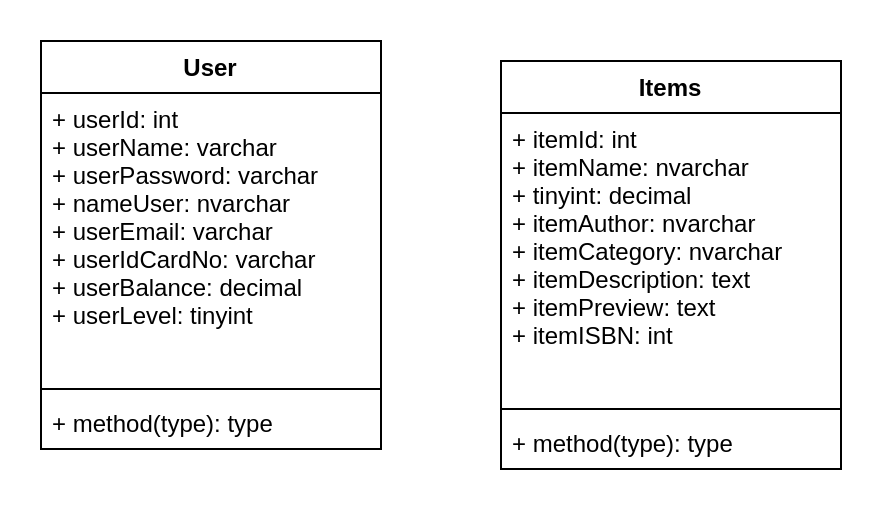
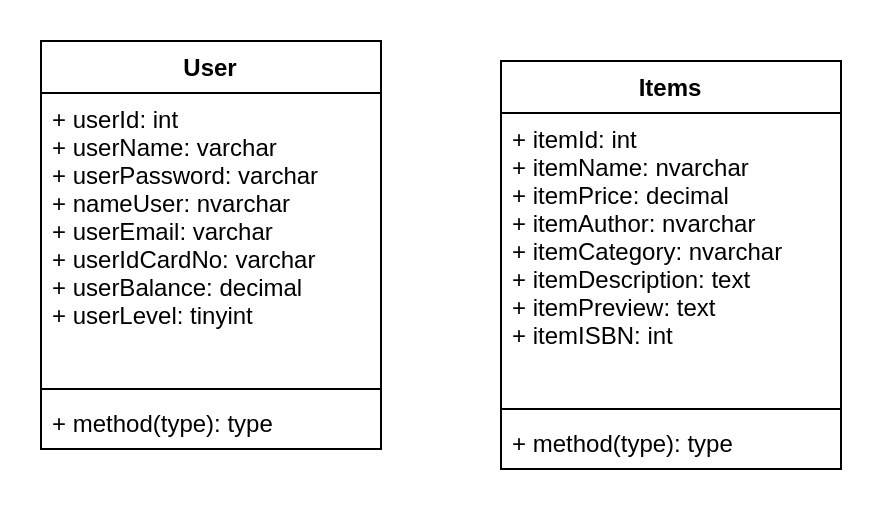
node "+ itemId: int + itemName: nvarchar + tinyint: decimal + itemAuthor: nvarchar + itemCategory: nvarchar + itemDescription: text + itemPreview: text + itemISBN: int": label "+ itemId: int + itemName: nvarchar + tinyint: decimal + itemAuthor: nvarchar + itemCategory: nvarchar + itemDescription: text + itemPreview: text + itemISBN: int" -> "+ itemId: int + itemName: nvarchar + itemPrice: decimal + itemAuthor: nvarchar + itemCategory: nvarchar + itemDescription: text + itemPreview: text + itemISBN: int"
